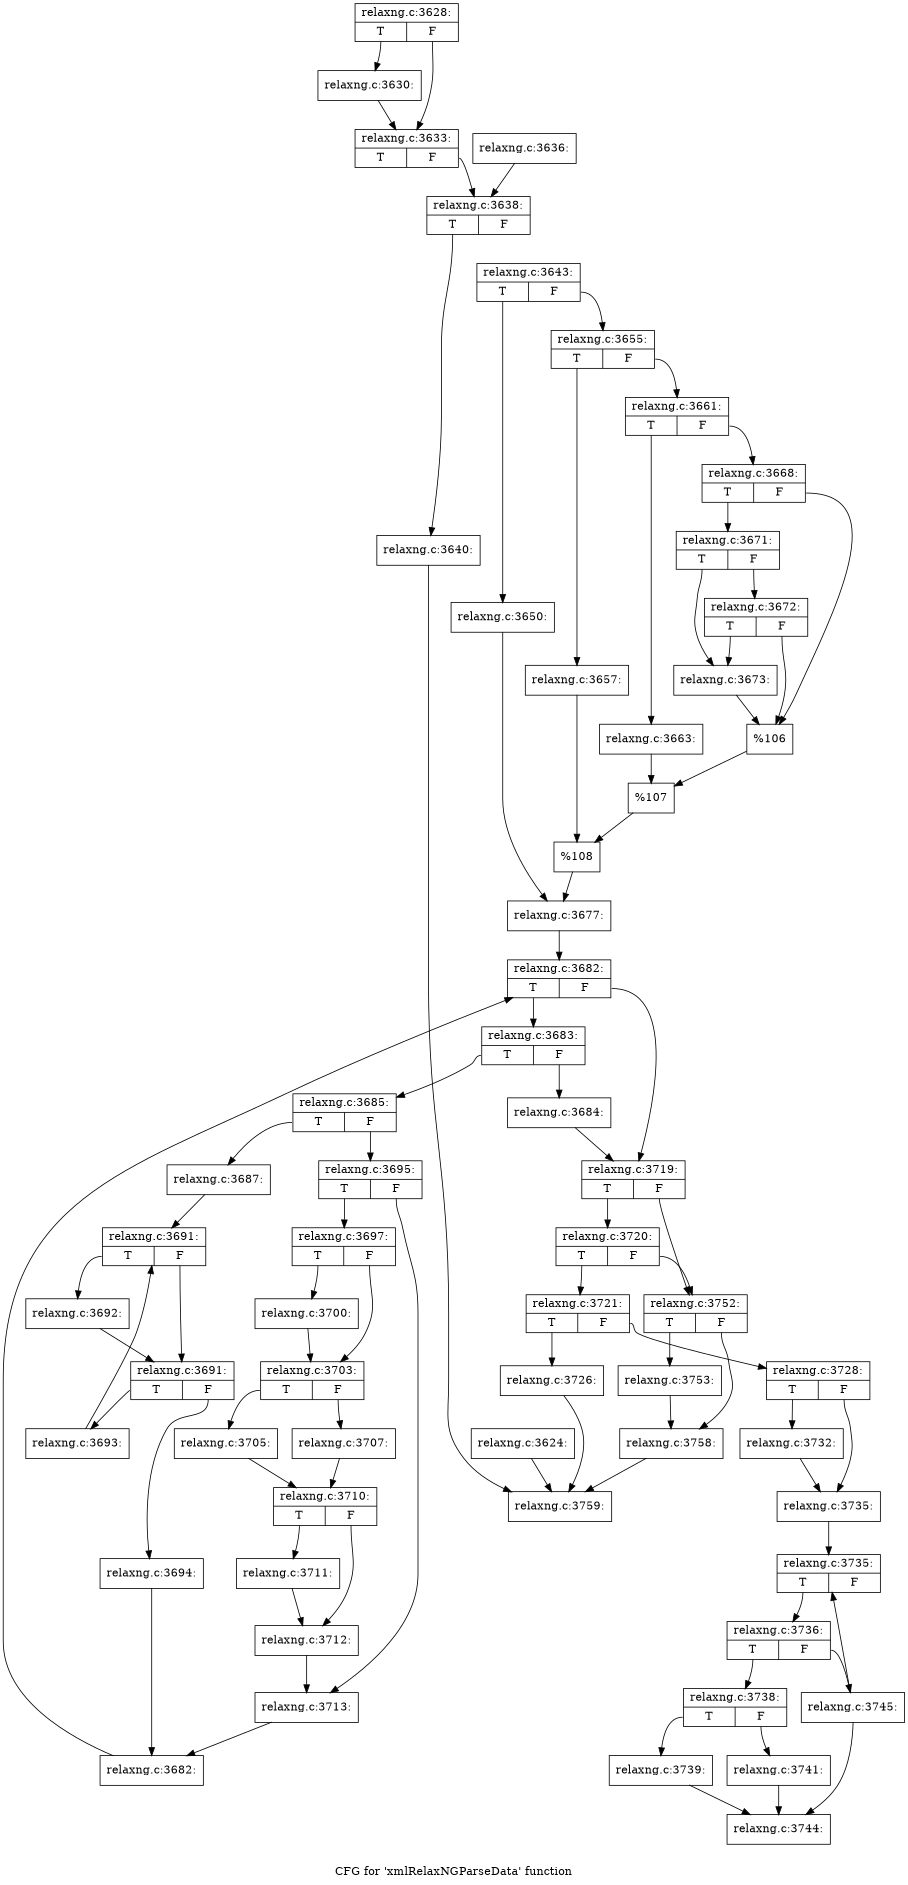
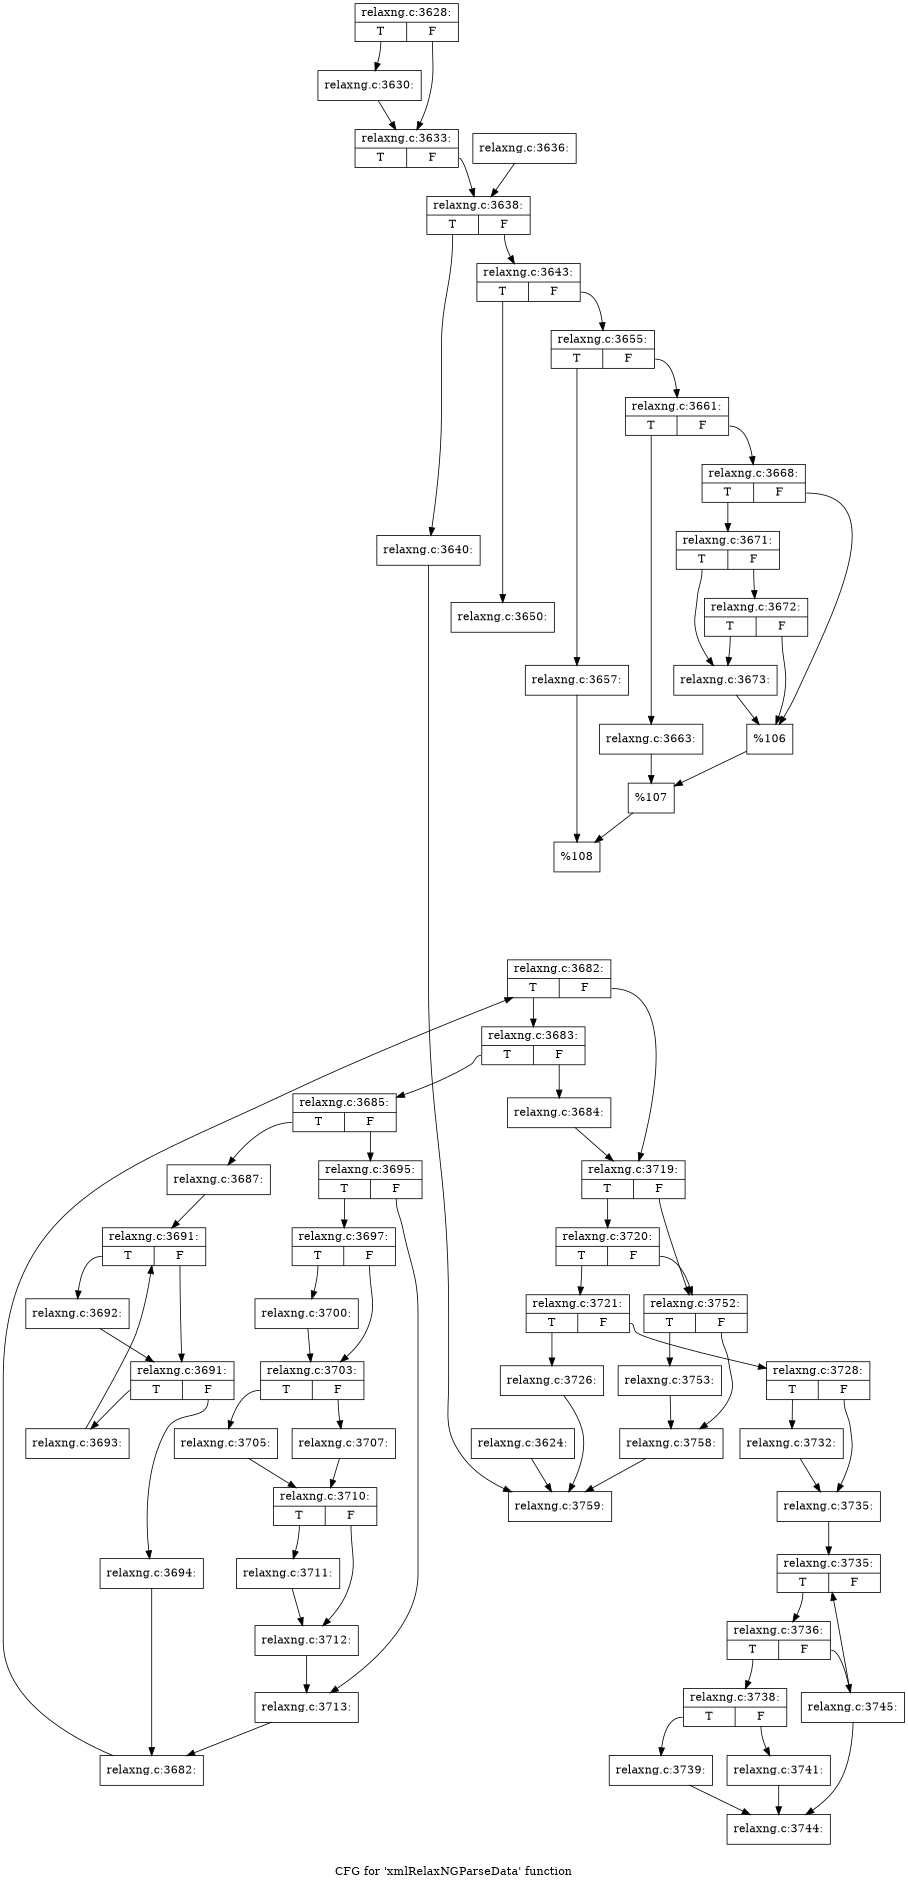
edge "relaxng.c:3638:" -> "relaxng.c:3643:": added
node "relaxng.c:3677:": removed
